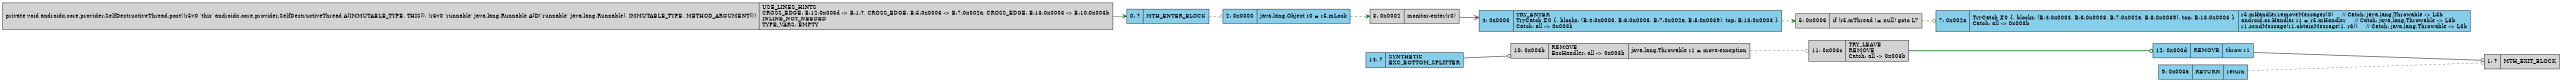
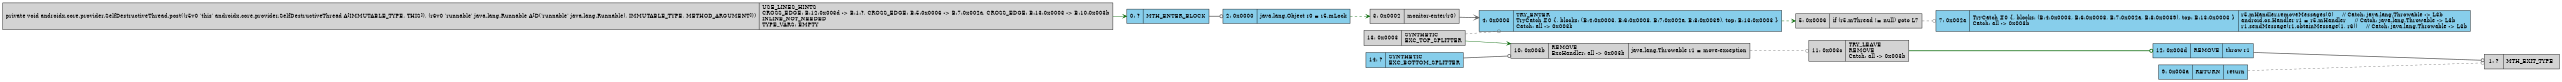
edge "0: ?" -> "2: 0x0000": style dashed -> bold
edge "5: 0x0006" -> "7: 0x002a": color darkgreen -> gray40
node "13: 0x0003": added
node "1: ?": text "MTH_EXIT_BLOCK" -> "MTH_EXIT_TYPE"
